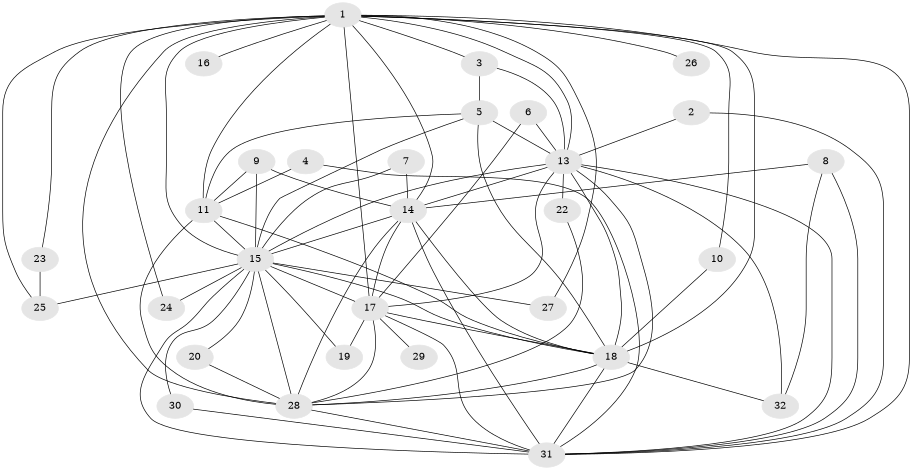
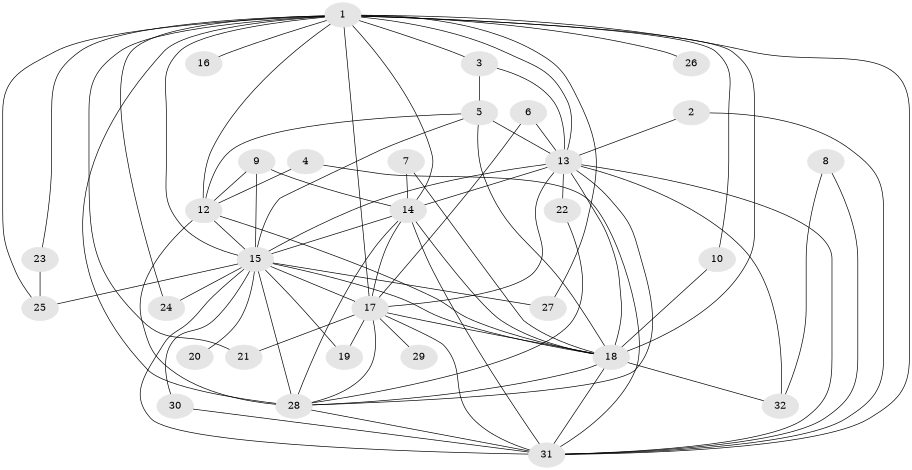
edge "8" -- "14": removed
edge "7" -- "15": now "7" -- "18"
node "11": label "11" -> "12"
node "21": added
edge "20" -- "28": removed
